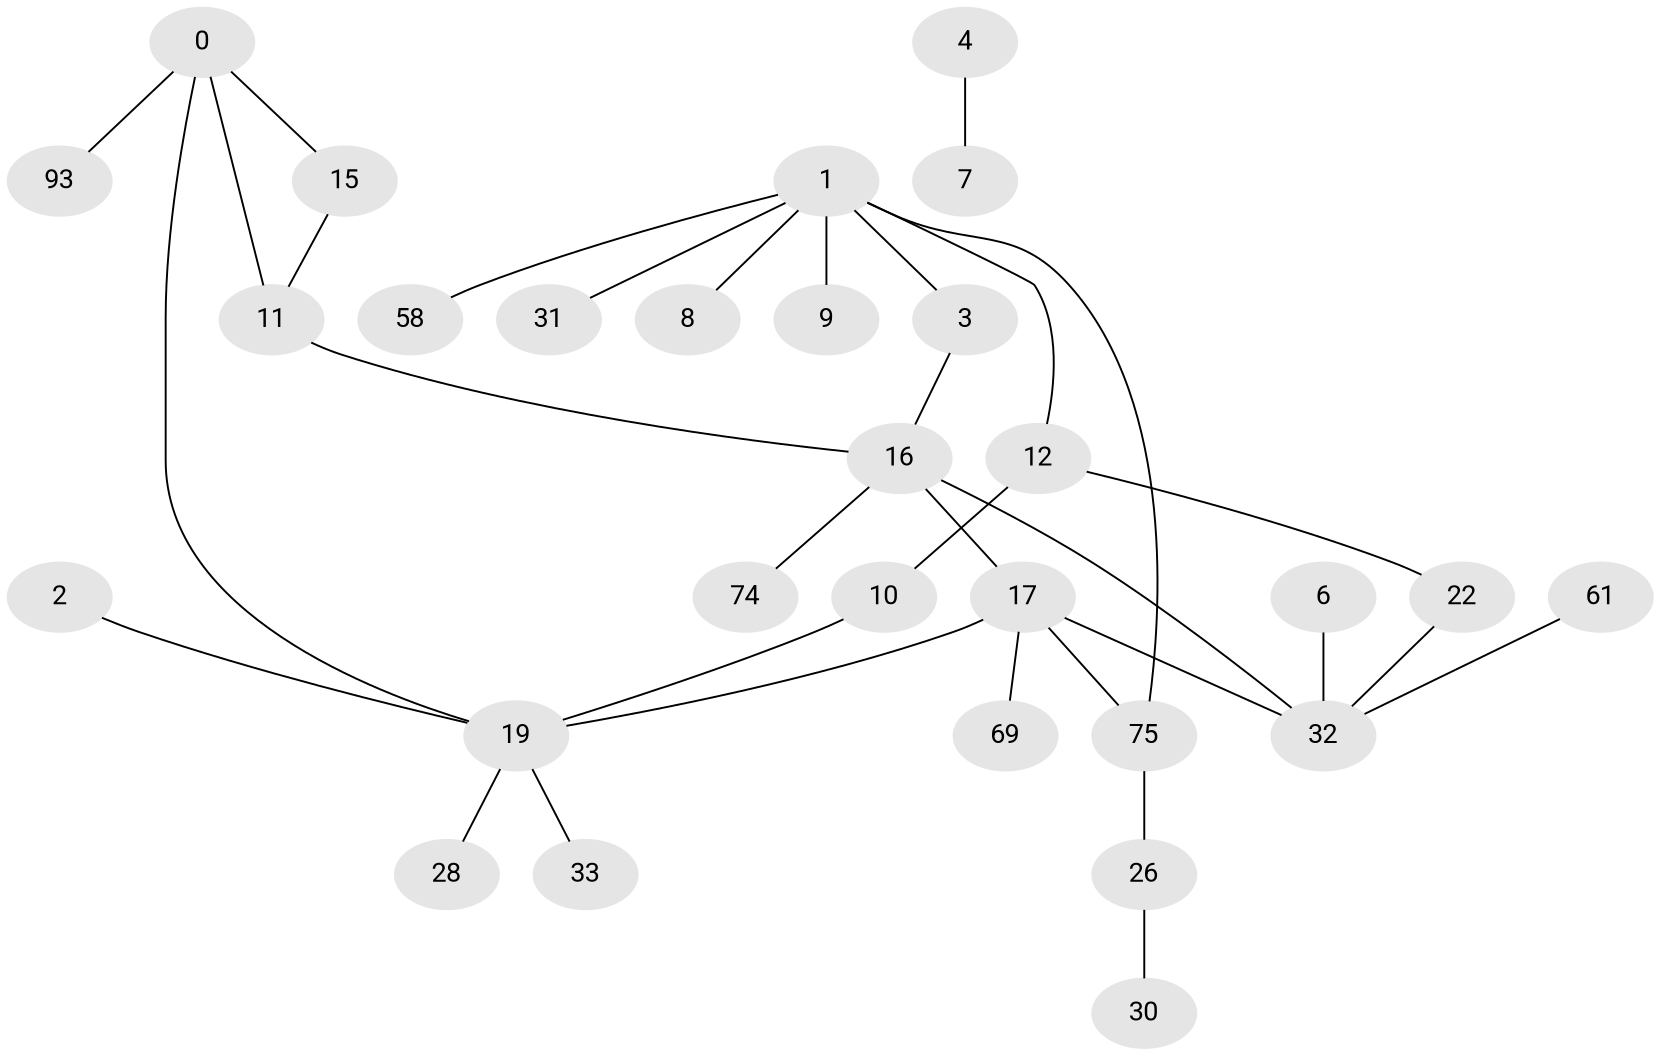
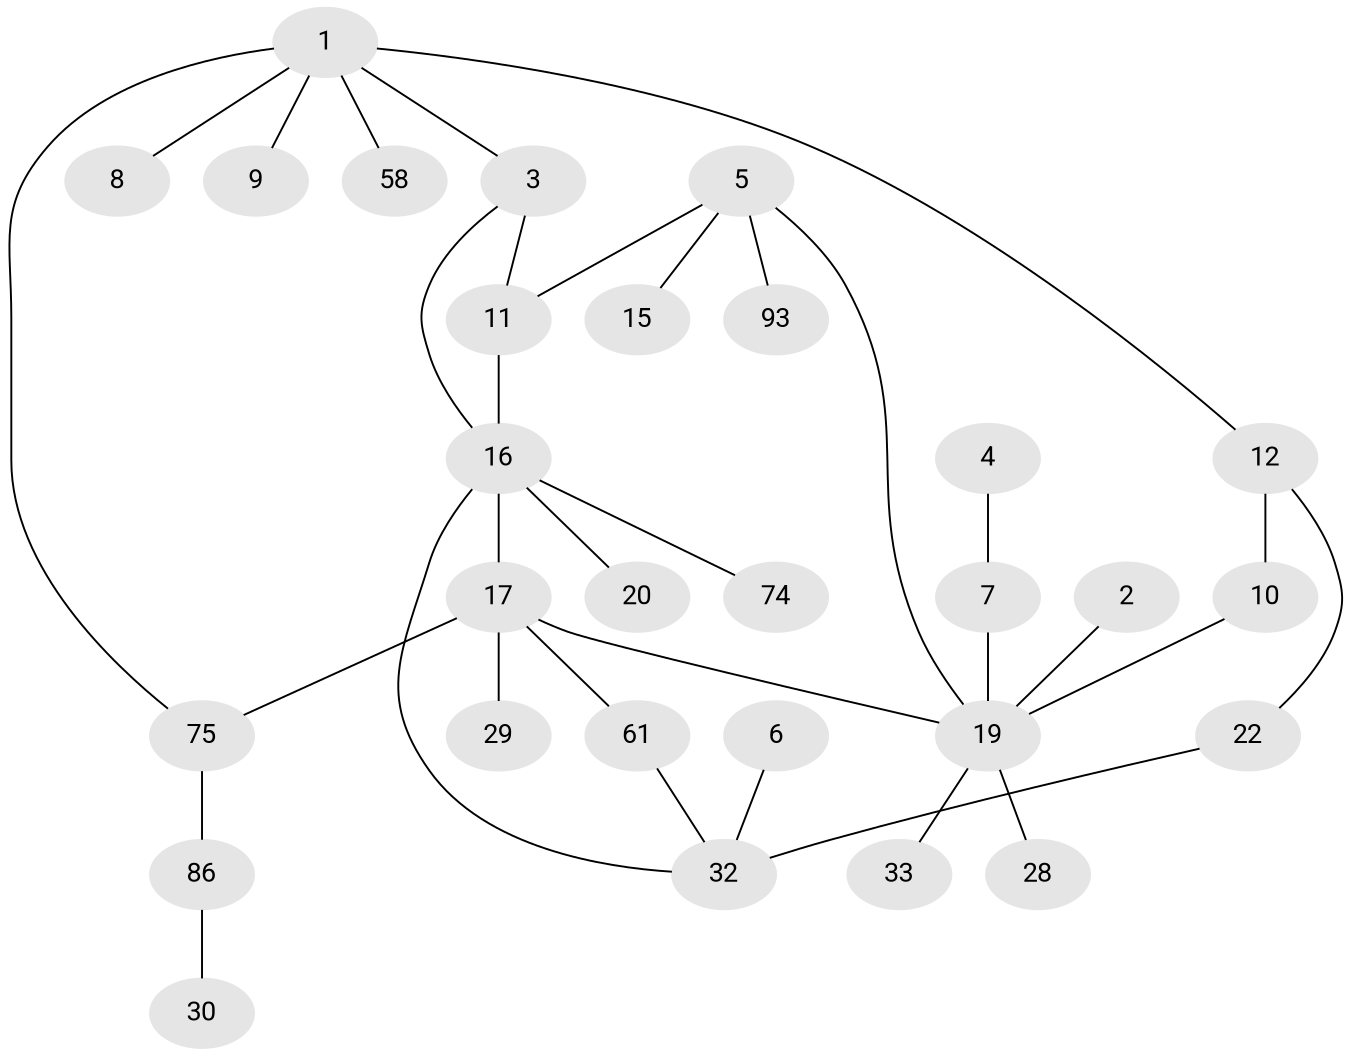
node "0": label "0" -> "5"
edge "15" -- "11": now "3" -- "11"
node "31": removed
node "20": added
edge "7" -- "19": added
edge "17" -- "32": now "17" -- "61"
node "69": label "69" -> "29"
node "26": label "26" -> "86"
